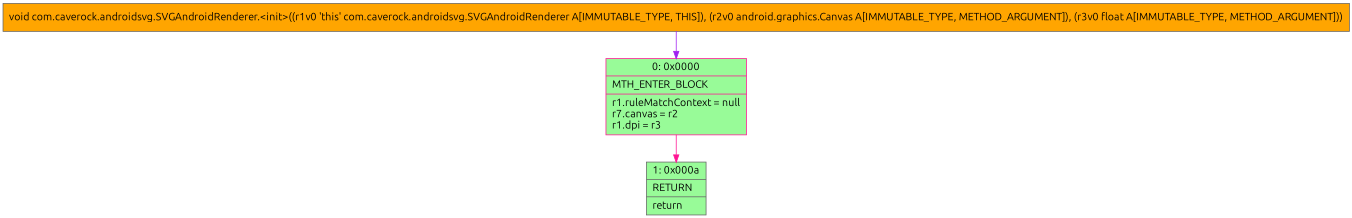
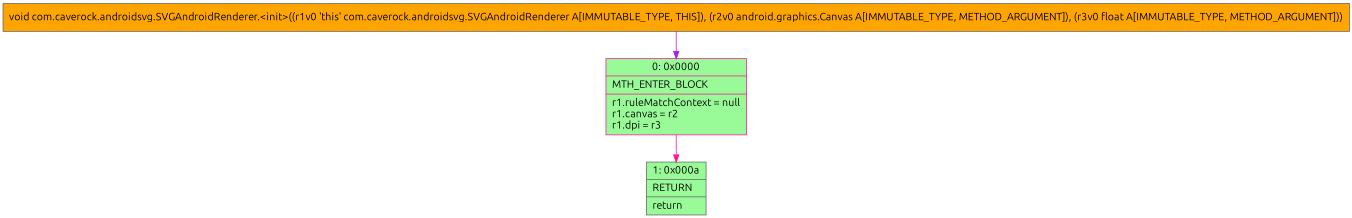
node "0: 0x0000": text "r7.canvas = r2" -> "r1.canvas = r2"
